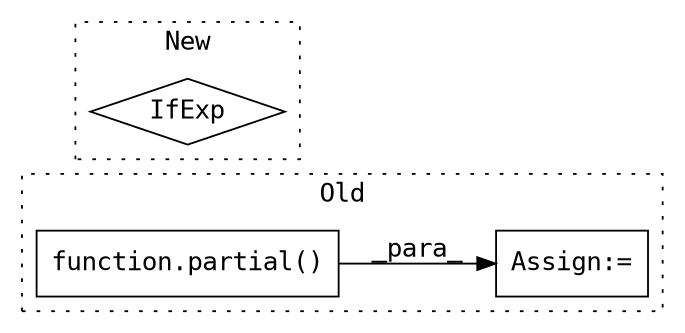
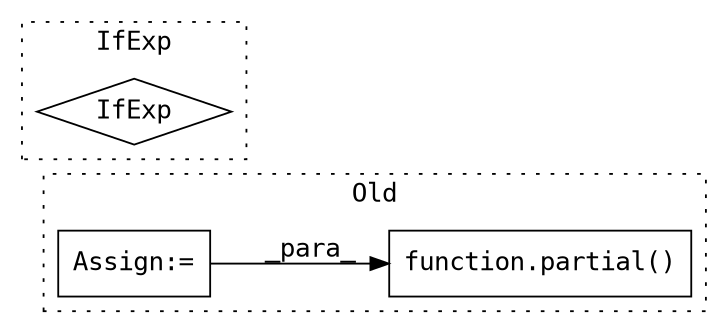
cluster "New": label "New" -> "IfExp"
edge "function.partial()" -> "Assign:=": reversed
